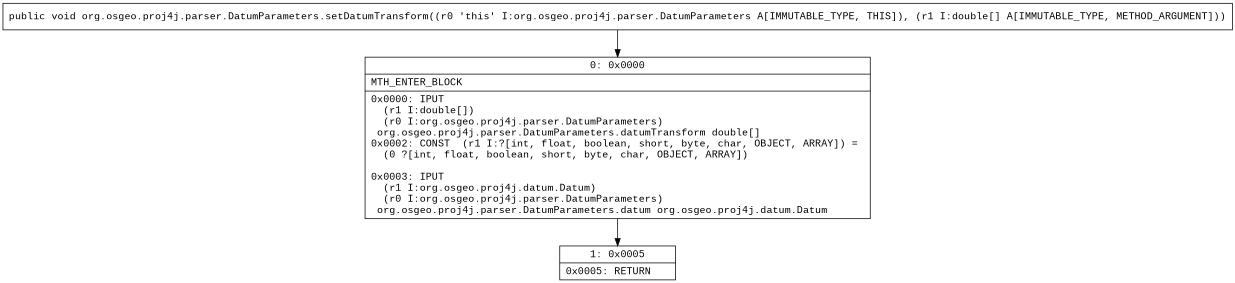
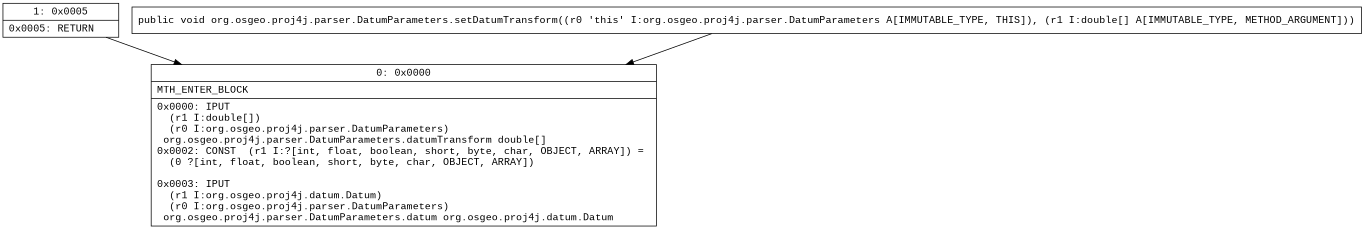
edge "0: 0x0000" -> "1: 0x0005": reversed
